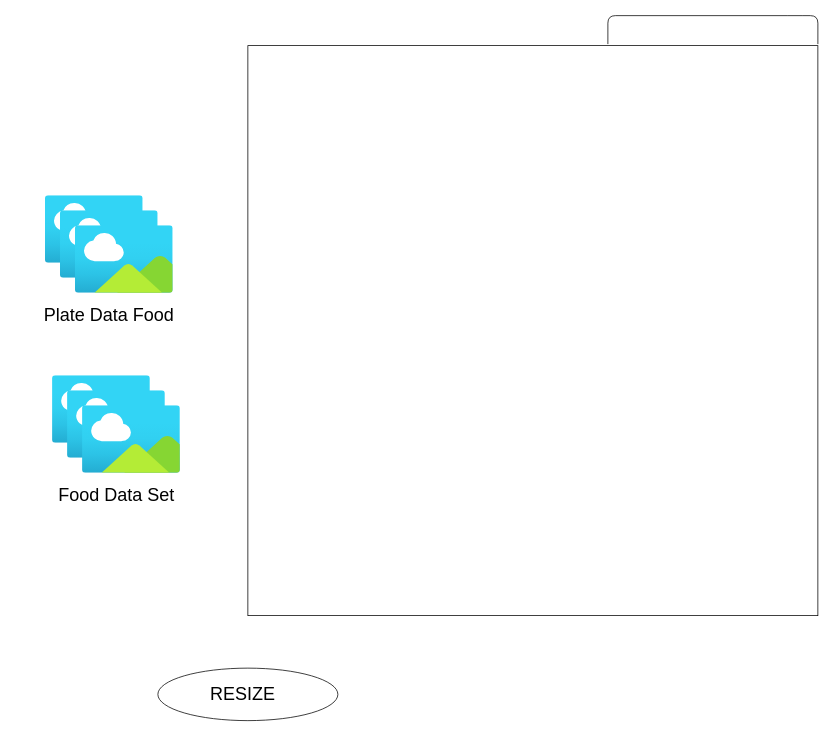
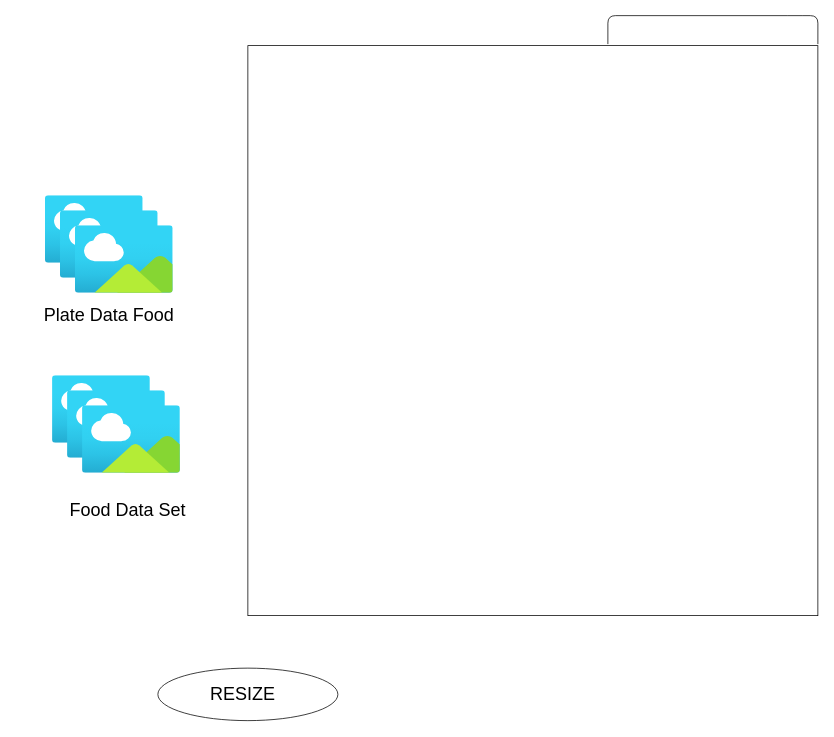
node "Food Data Set": moved (116, 495) -> (128, 510)
